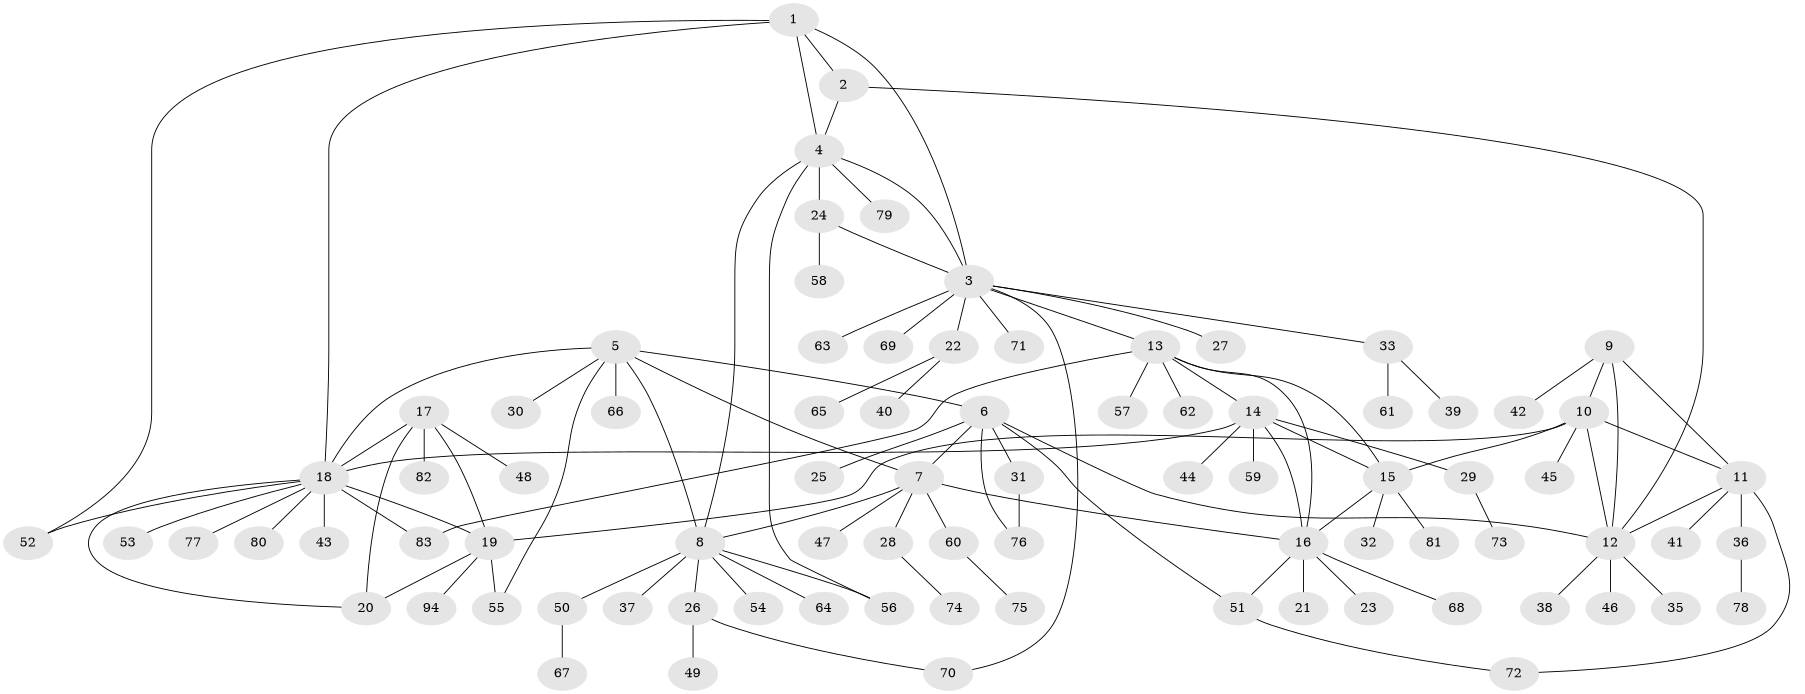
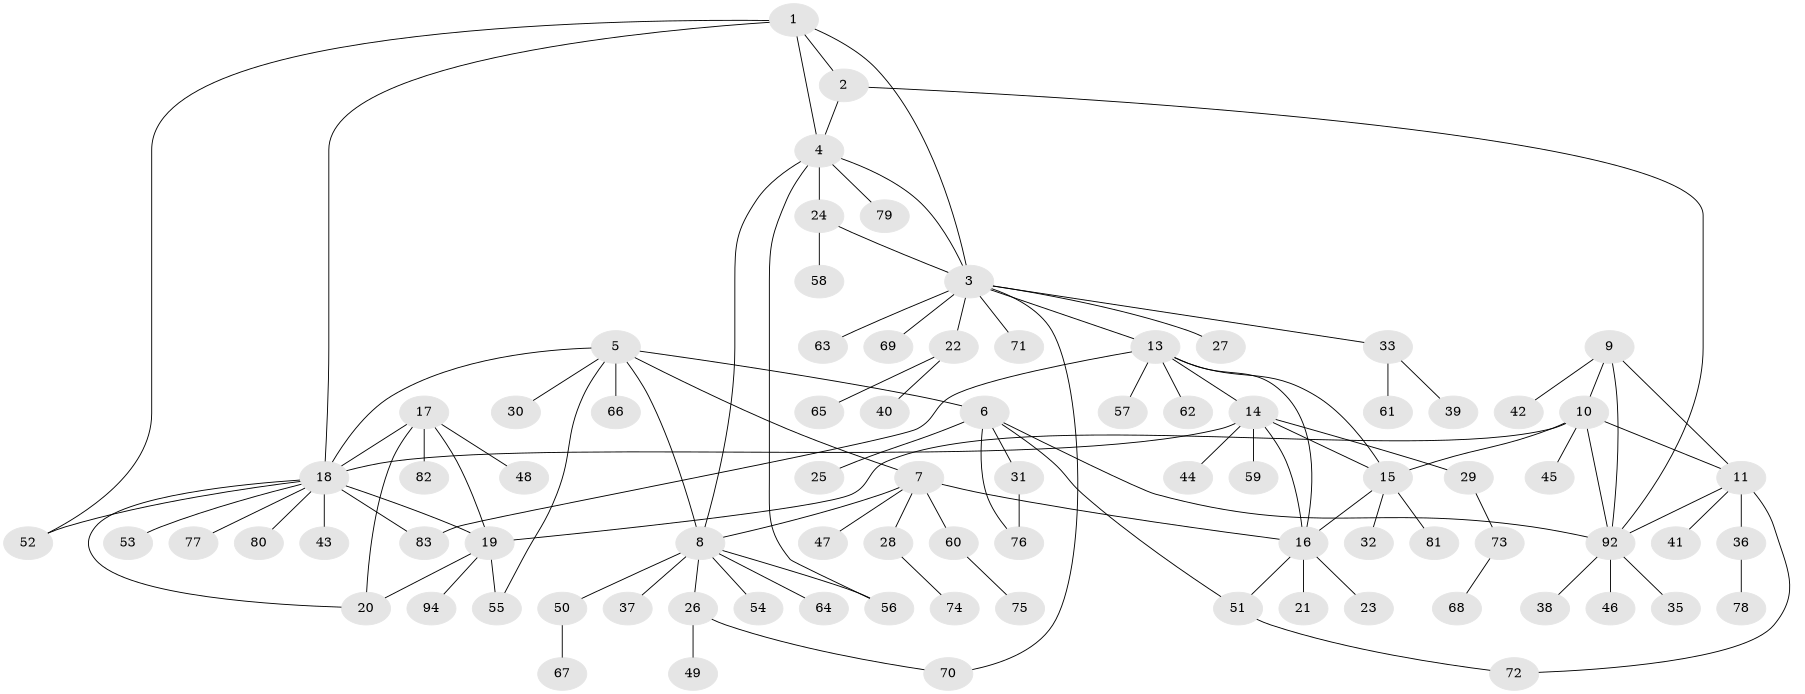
edge "6" -- "7": removed
node "12": label "12" -> "92"
edge "16" -- "68": now "73" -- "68"
